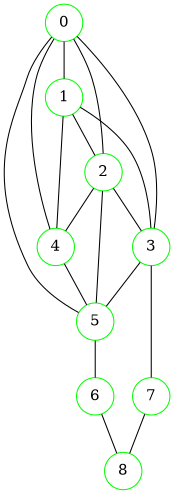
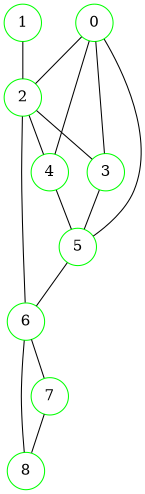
edge "0" -- "1": removed
edge "1" -- "3": removed
edge "1" -- "4": removed
edge "2" -- "5": now "2" -- "6"
edge "3" -- "7": now "6" -- "7"
